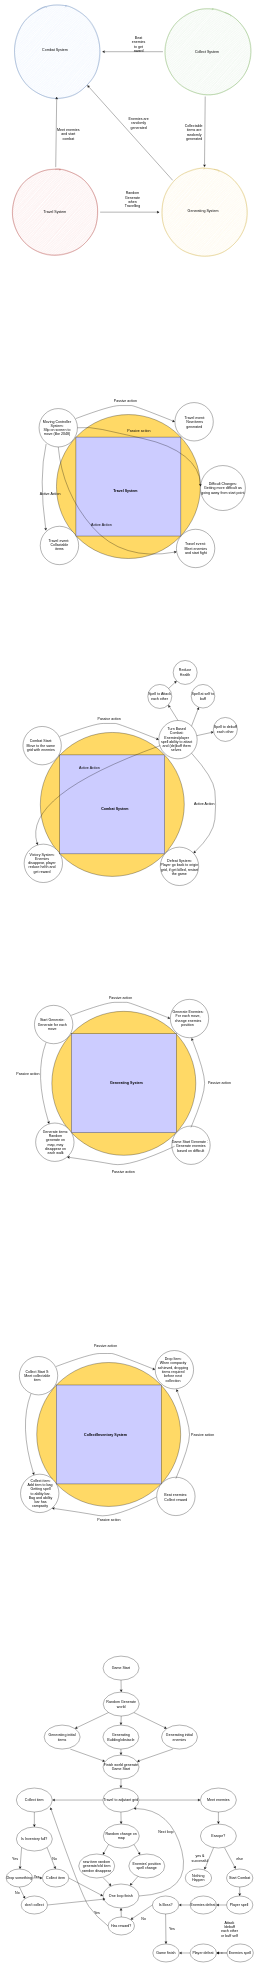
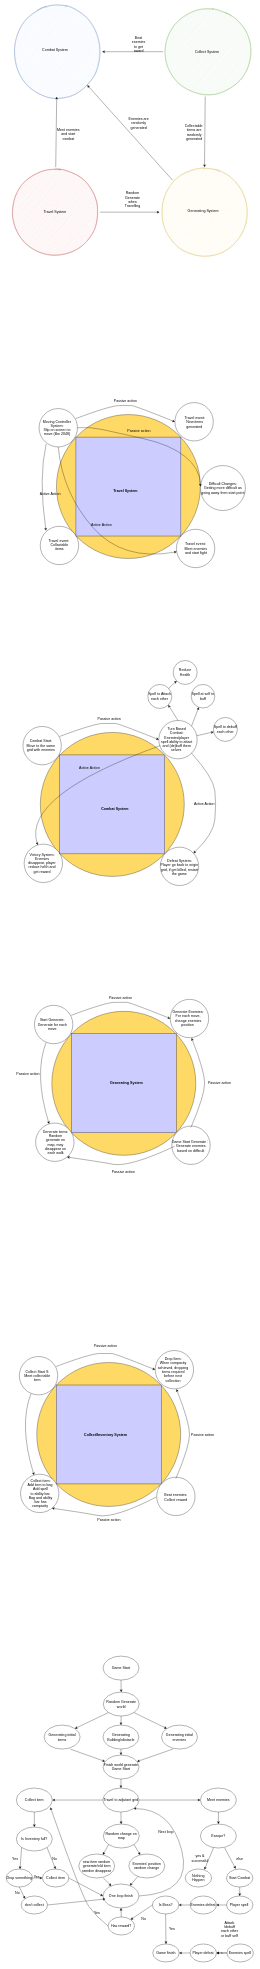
node "Collect item: Add item to bag Getting spell to ability bar. Bag and ability bar has campacity": label "Collect item: Add item to bag Getting spell to ability bar. Bag and ability bar has campacity" -> "Collect item: Add item to bag Add spell to ability bar. Bag and ability bar has campacity"
node "Enemies' position spell change": label "Enemies' position spell change" -> "Enemies' position random change"
